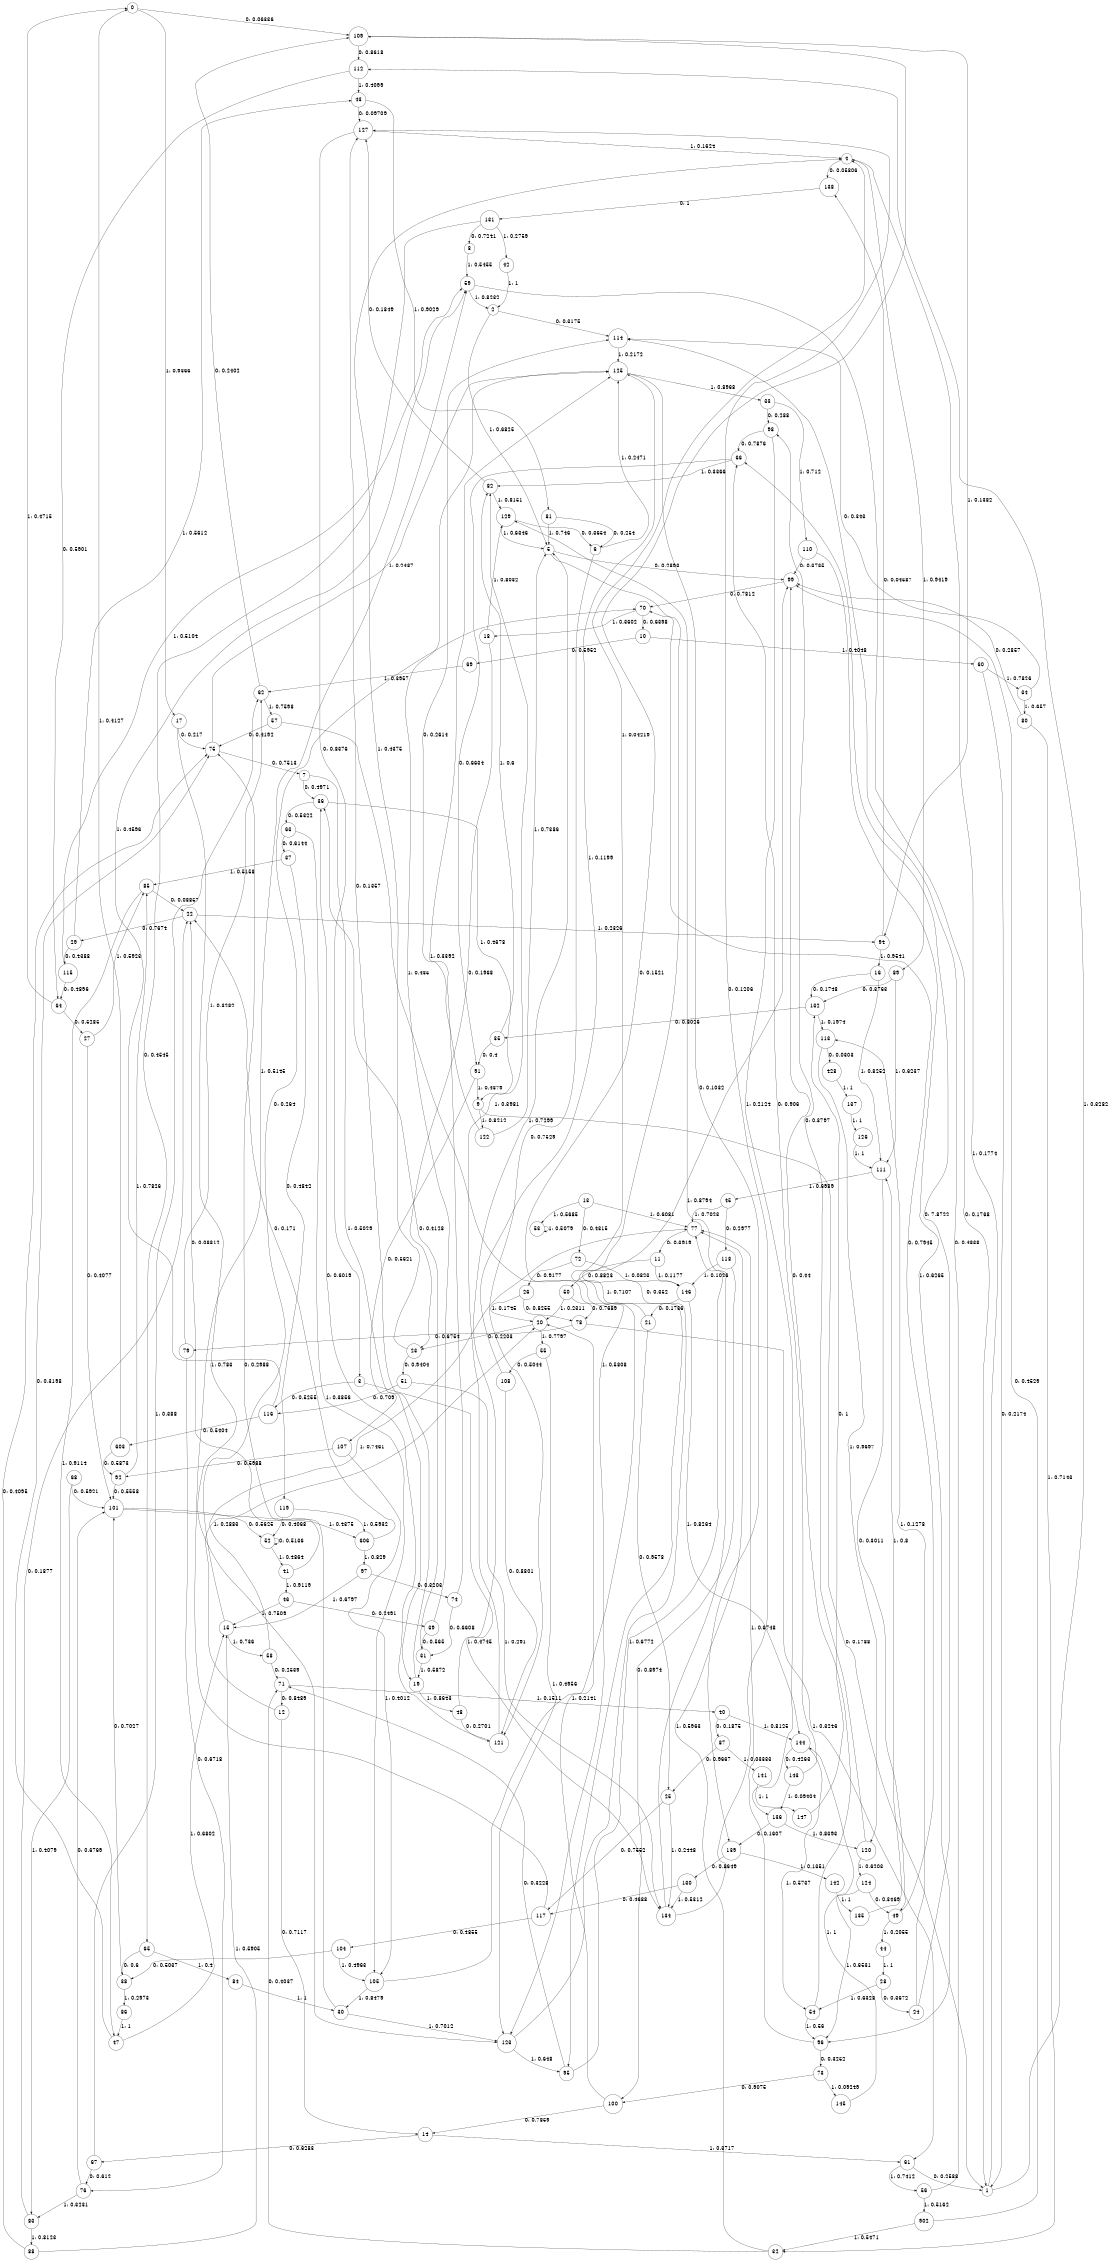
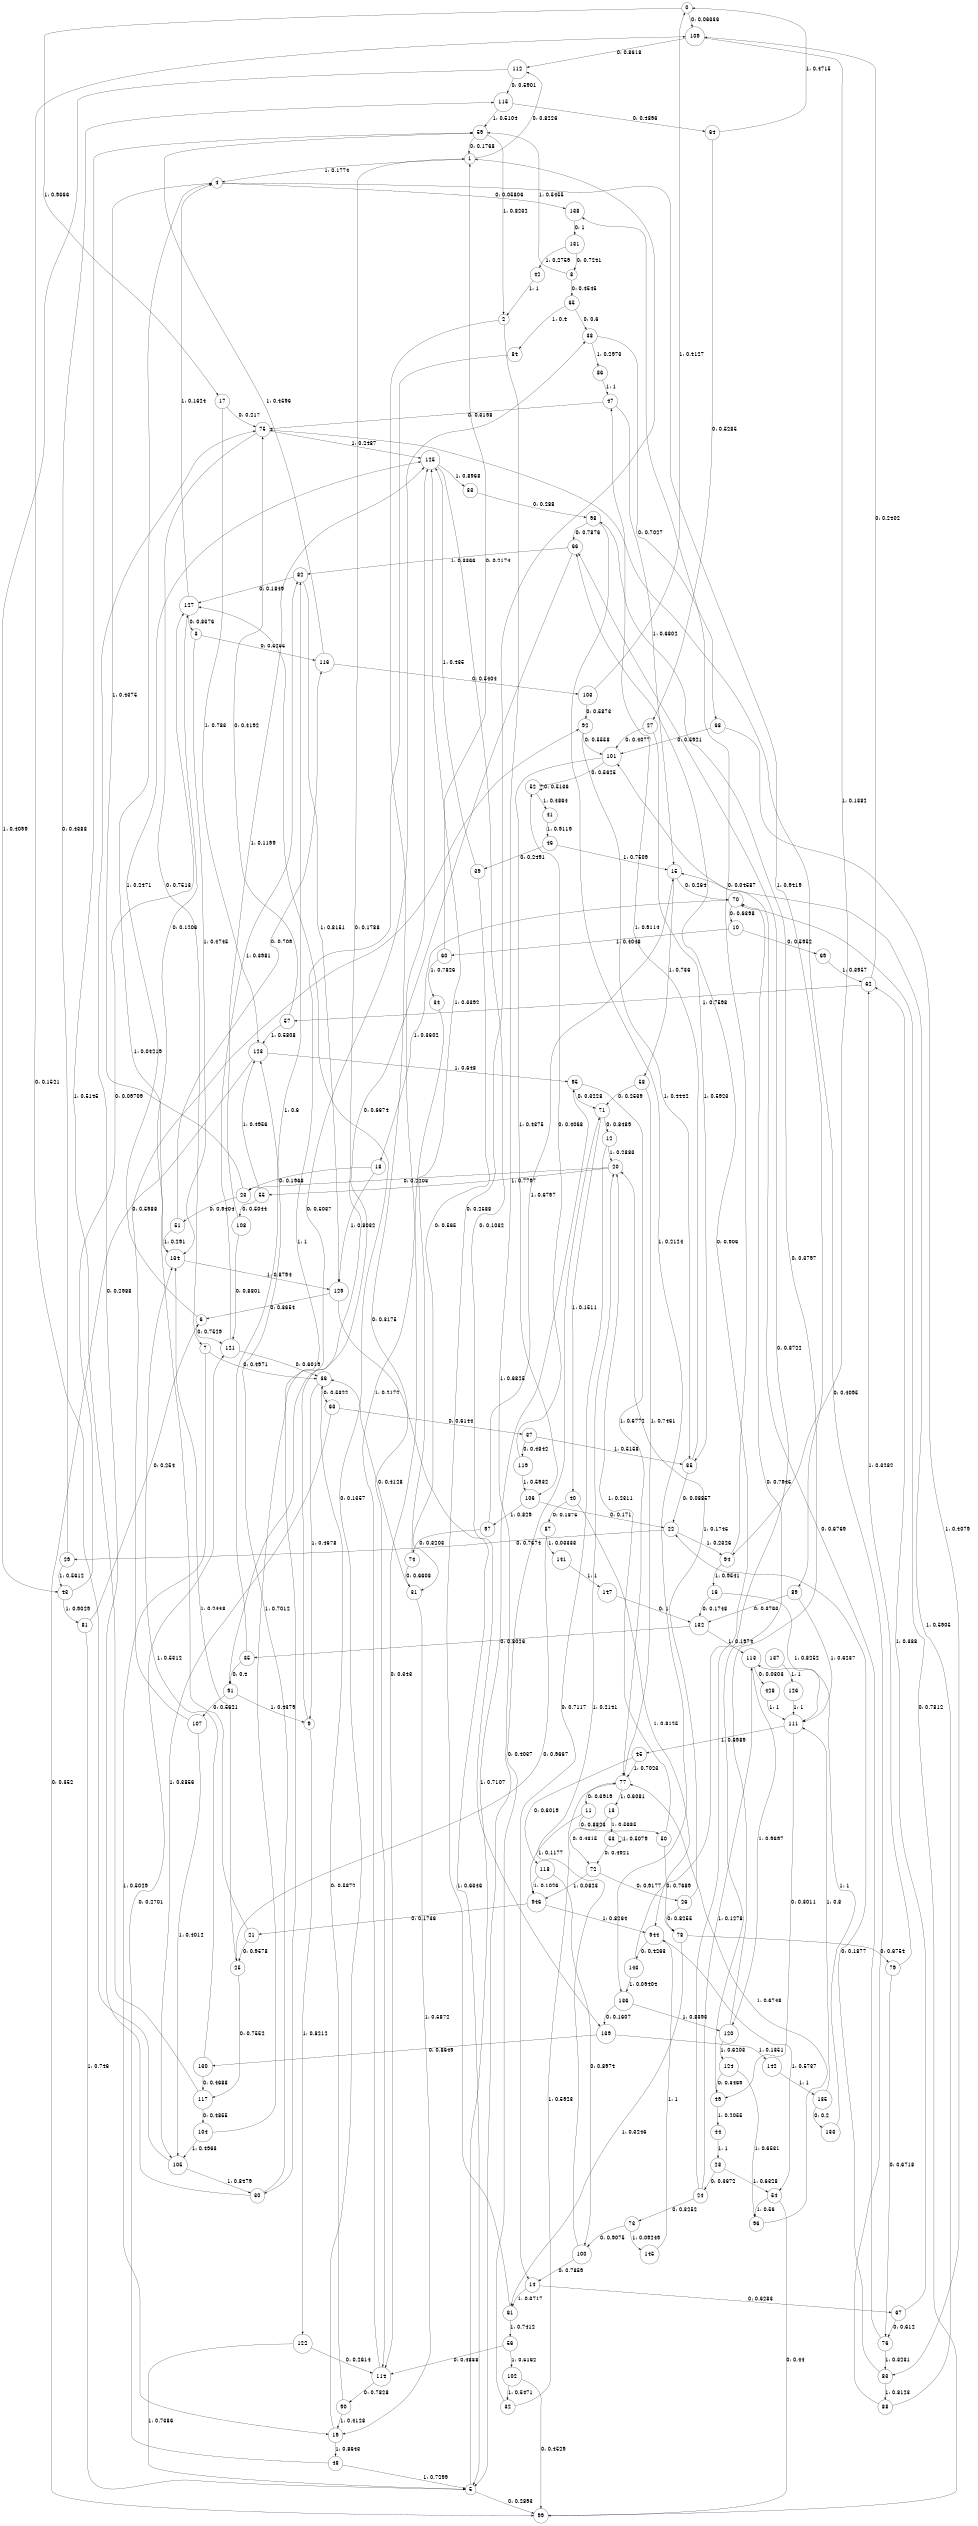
edge "112" -> "64": now "112" -> "115"
node "110": removed
node "80": removed
edge "66" -> "91": label "0: 0.6634   " -> "0: 0.6674   "
edge "131" -> "65": now "8" -> "65"
edge "428" -> "137": now "428" -> "111"
edge "1" -> "112": label "1: 0.3282   " -> "0: 0.8226   "
edge "92" -> "85": label "1: 0.7826   " -> "1: 0.4442   "
edge "13" -> "77": reversed
edge "24" -> "66": label "0: 7.8722   " -> "0: 0.8722   "
edge "45" -> "118": label "0: 0.2977   " -> "0: 0.6019   "
node "146": label "146" -> "946"
edge "41" -> "22": removed, label "0: 0.08812"
node "603": label "603" -> "103"
node "606": label "606" -> "106"
edge "32" -> "77": label "1: 0.5963   " -> "1: 0.5923   "
node "144": label "144" -> "944"
edge "38" -> "101": now "38" -> "68"
edge "53" -> "72": added, label "0: 0.4921"
edge "96" -> "73": now "24" -> "73"
node "133": added
node "902": label "902" -> "102"
node "90": added
